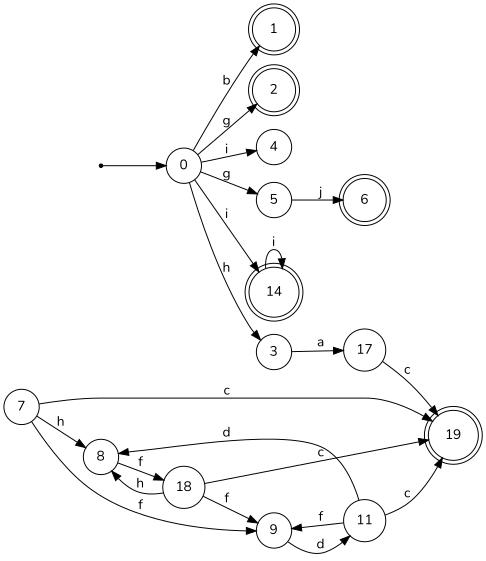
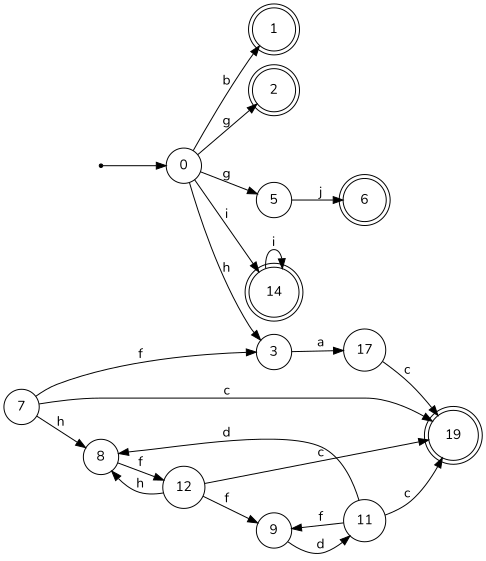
node "4": removed
node "18": label "18" -> "12"
edge "7" -> "9": now "7" -> "3"
